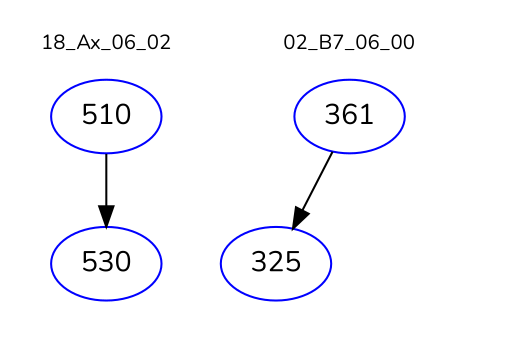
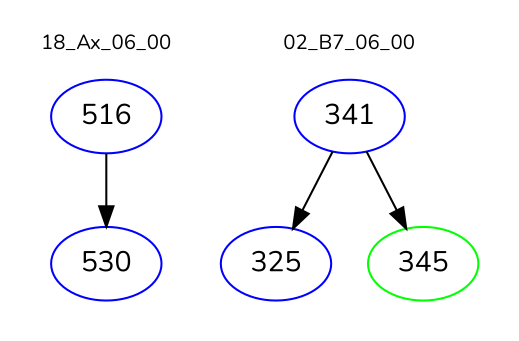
cluster "18_Ax_06_02": label "18_Ax_06_02" -> "18_Ax_06_00"
node "510": label "510" -> "516"
node "361": label "361" -> "341"
node "345": added
